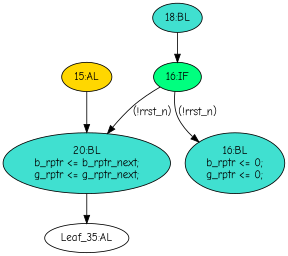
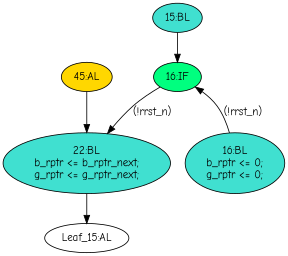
node "18:BL": label "18:BL" -> "15:BL"
node "15:AL": label "15:AL" -> "45:AL"
edge "16:IF" -> "16:BL b_rptr <= 0; g_rptr <= 0;": reversed
node "20:BL b_rptr <= b_rptr_next; g_rptr <= g_rptr_next;": label "20:BL b_rptr <= b_rptr_next; g_rptr <= g_rptr_next;" -> "22:BL b_rptr <= b_rptr_next; g_rptr <= g_rptr_next;"
node "Leaf_35:AL": label "Leaf_35:AL" -> "Leaf_15:AL"
